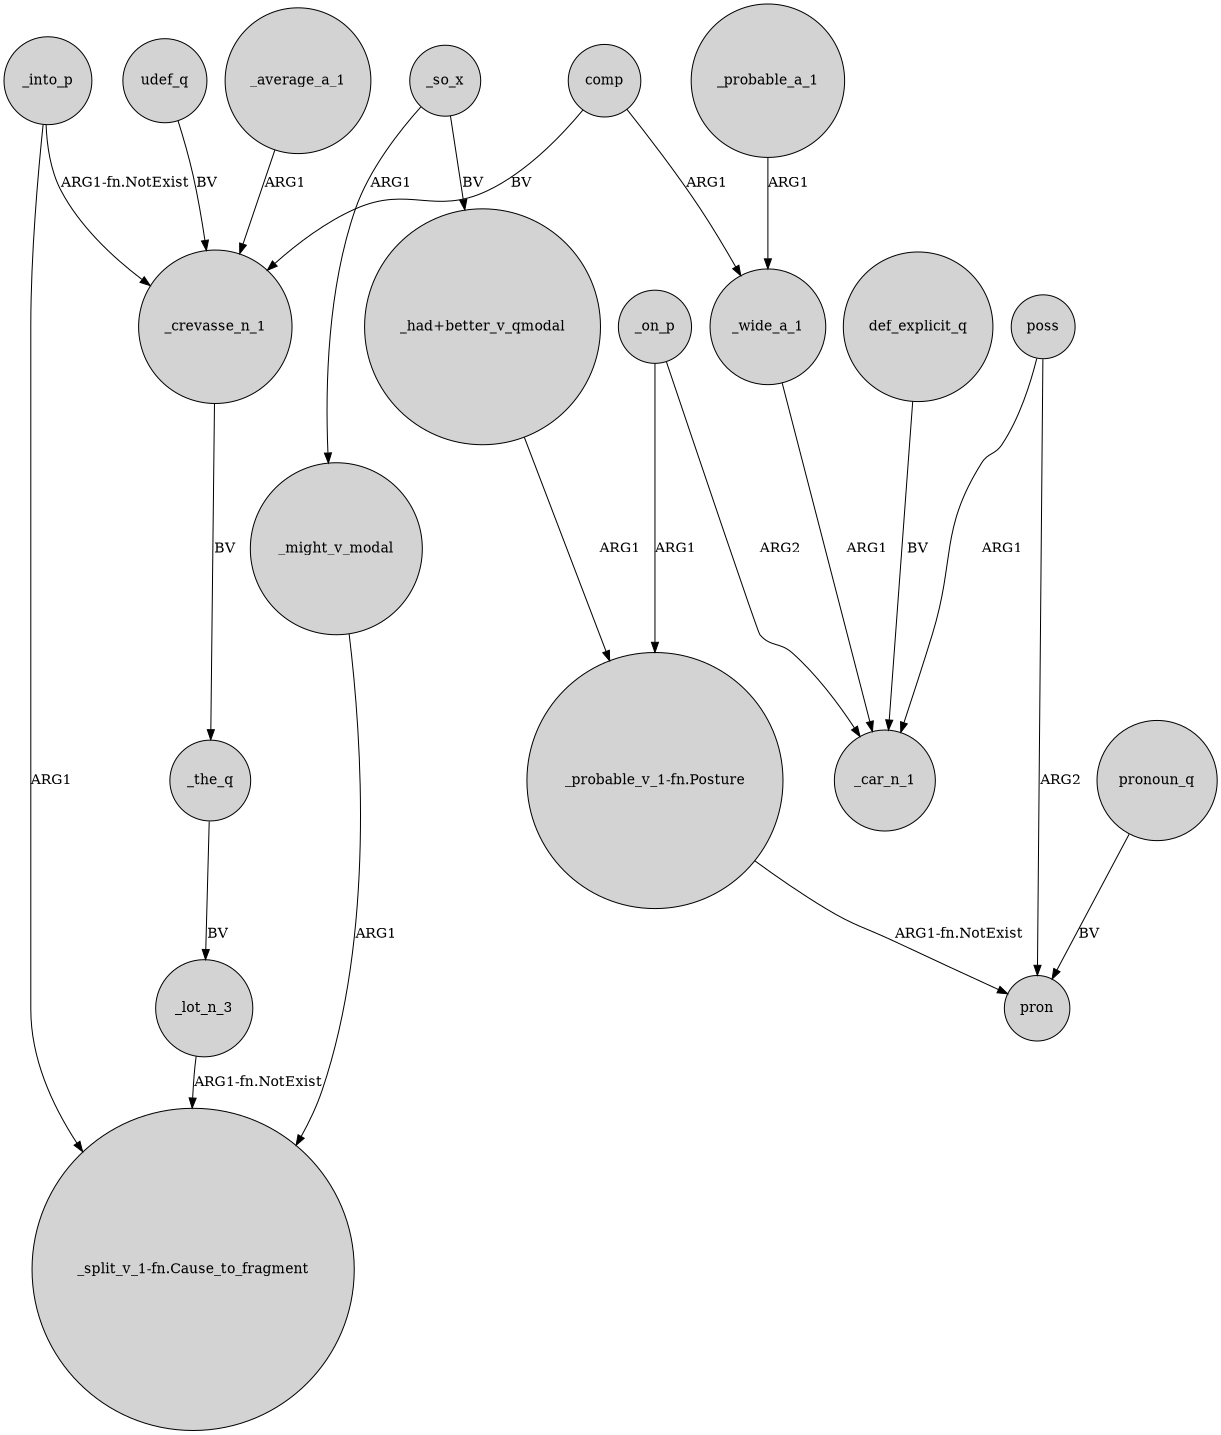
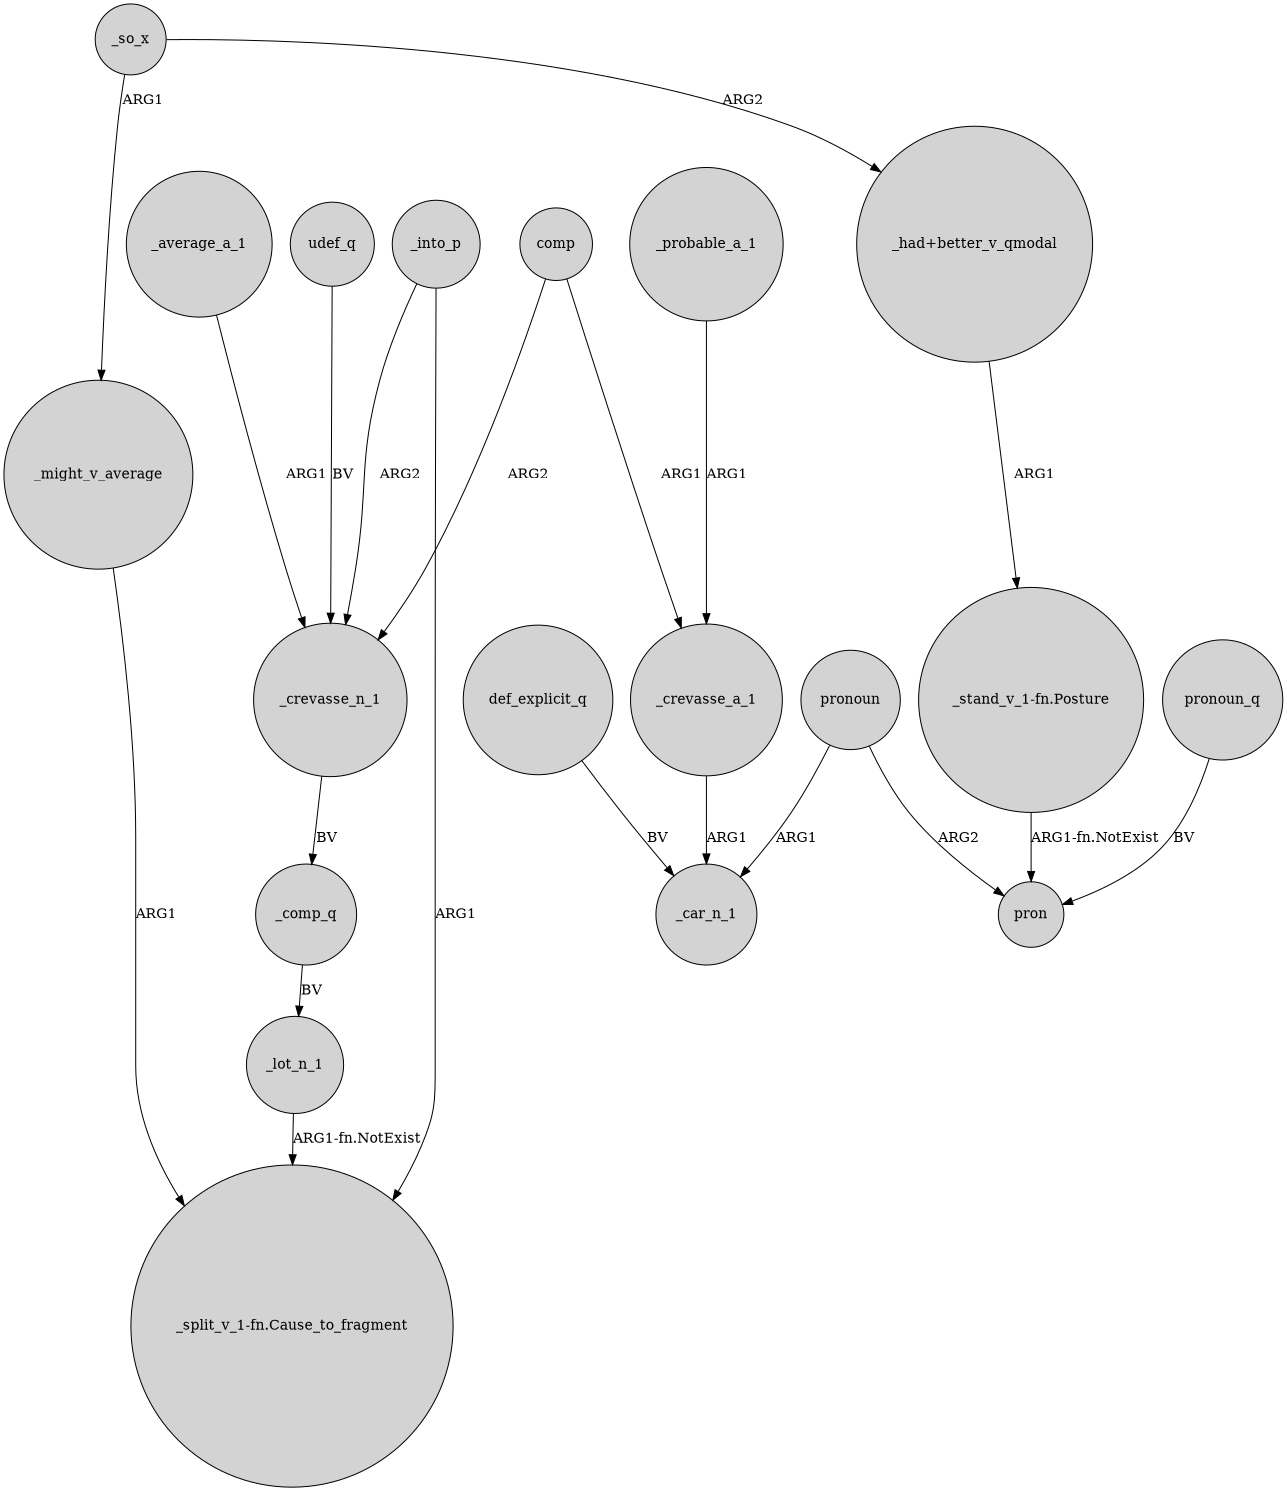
edge "_into_p" -> "_crevasse_n_1": label "ARG1-fn.NotExist" -> "ARG2"
edge "_so_x" -> "_had+better_v_qmodal": label "BV" -> "ARG2"
edge "comp" -> "_crevasse_n_1": label "BV" -> "ARG2"
node "_on_p": removed
node "_wide_a_1": label "_wide_a_1" -> "_crevasse_a_1"
node "poss": label "poss" -> "pronoun"
node "_might_v_modal": label "_might_v_modal" -> "_might_v_average"
node "_the_q": label "_the_q" -> "_comp_q"
node "_probable_v_1-fn.Posture": label "_probable_v_1-fn.Posture" -> "_stand_v_1-fn.Posture"
node "_lot_n_3": label "_lot_n_3" -> "_lot_n_1"
